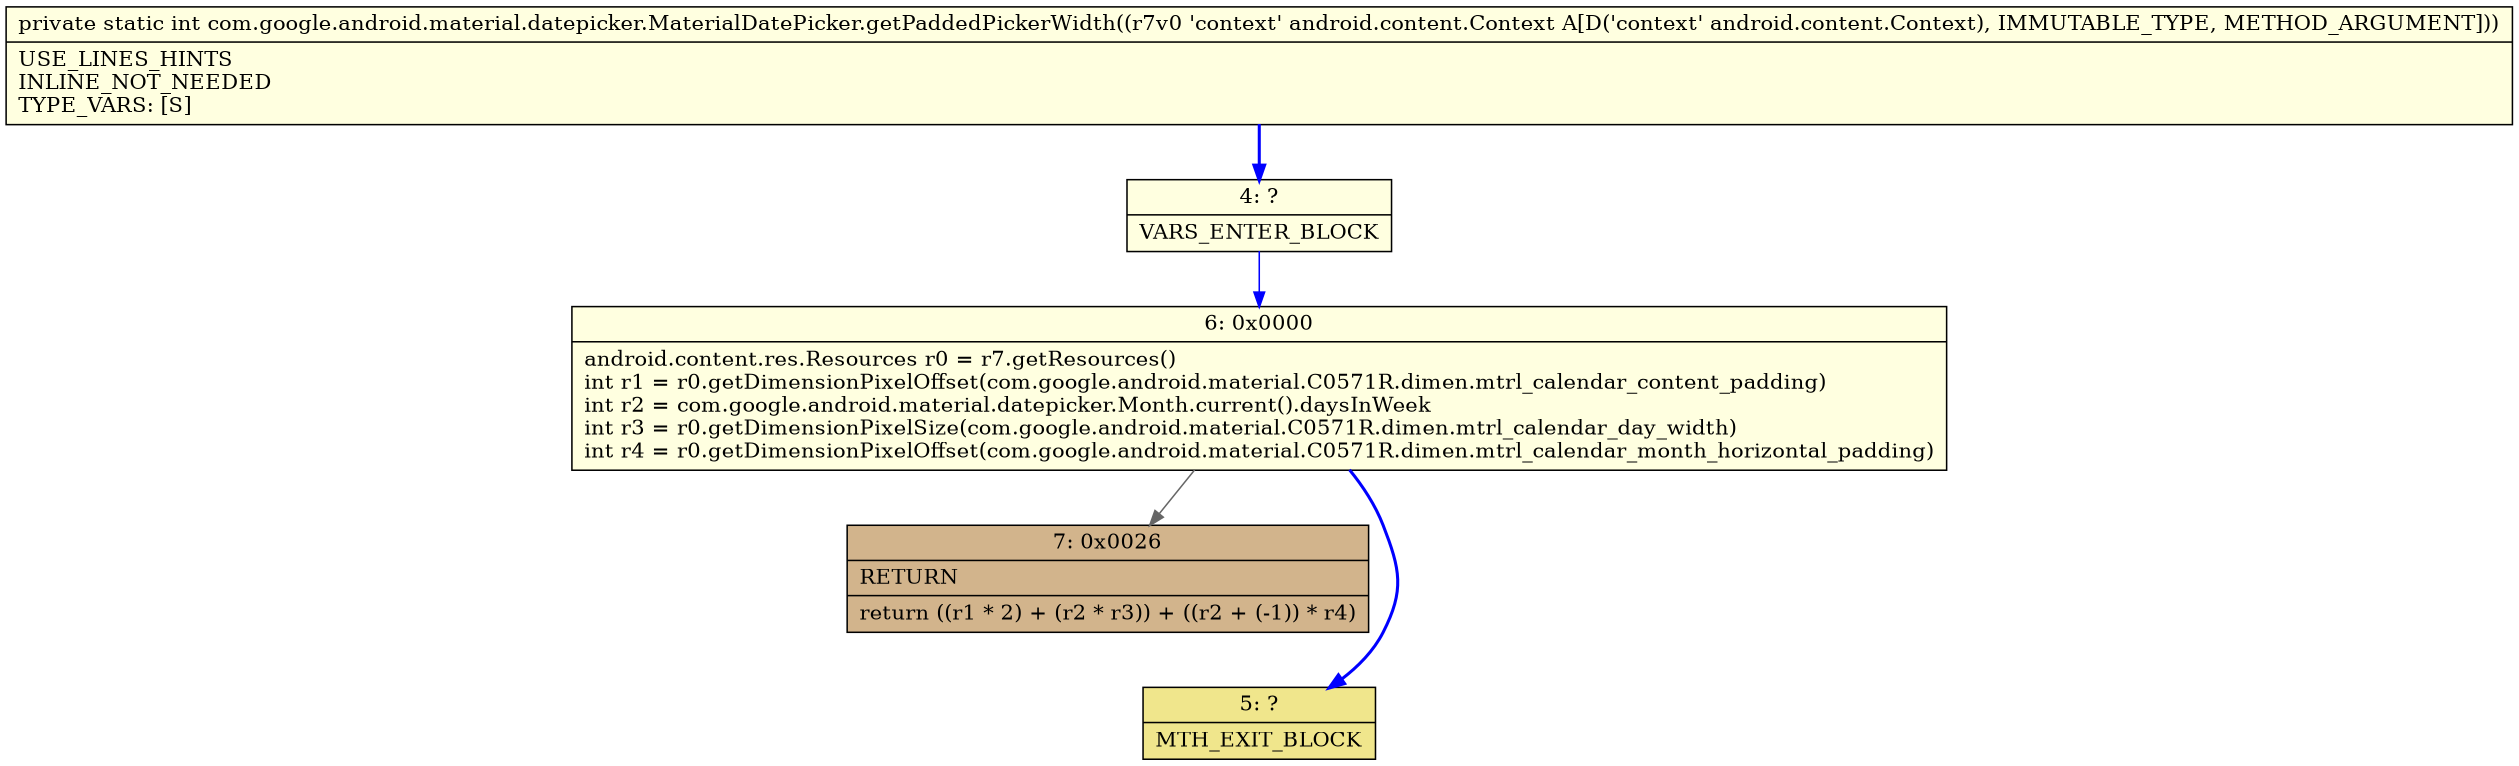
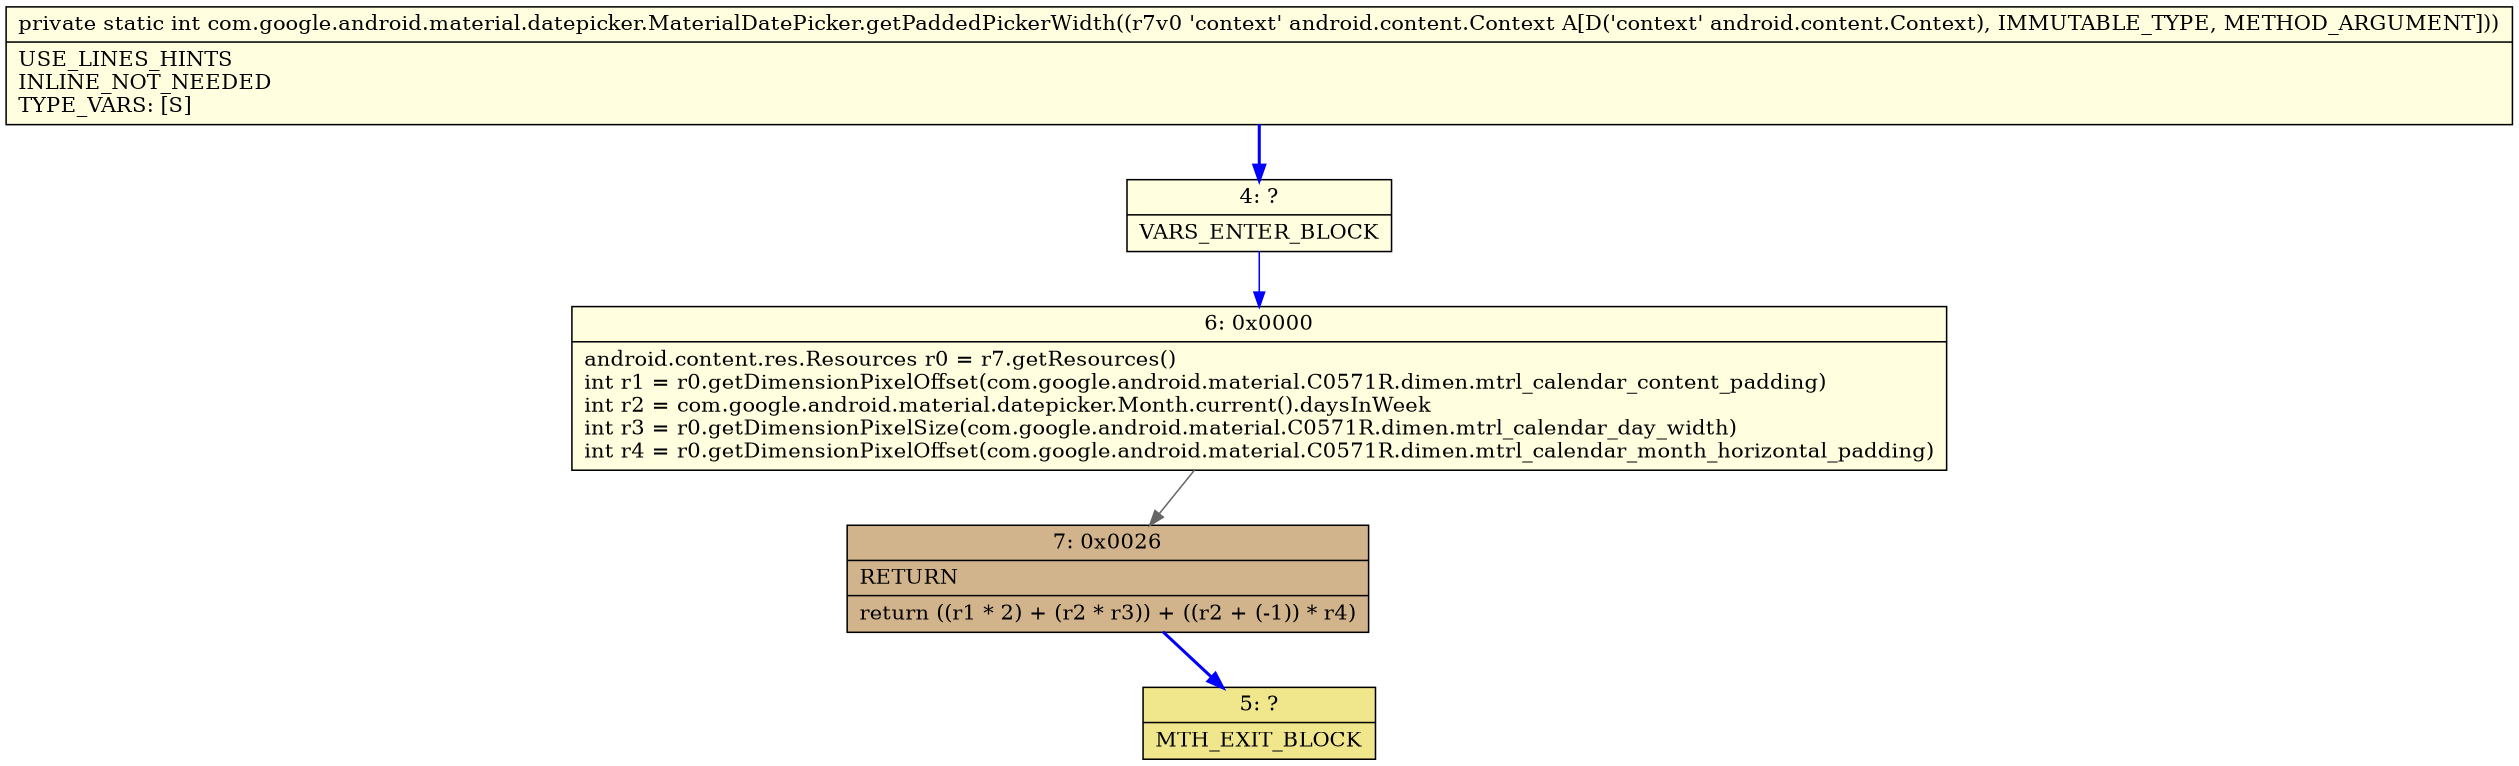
edge "6: 0x0000" -> "5: ?": now "7: 0x0026" -> "5: ?"
